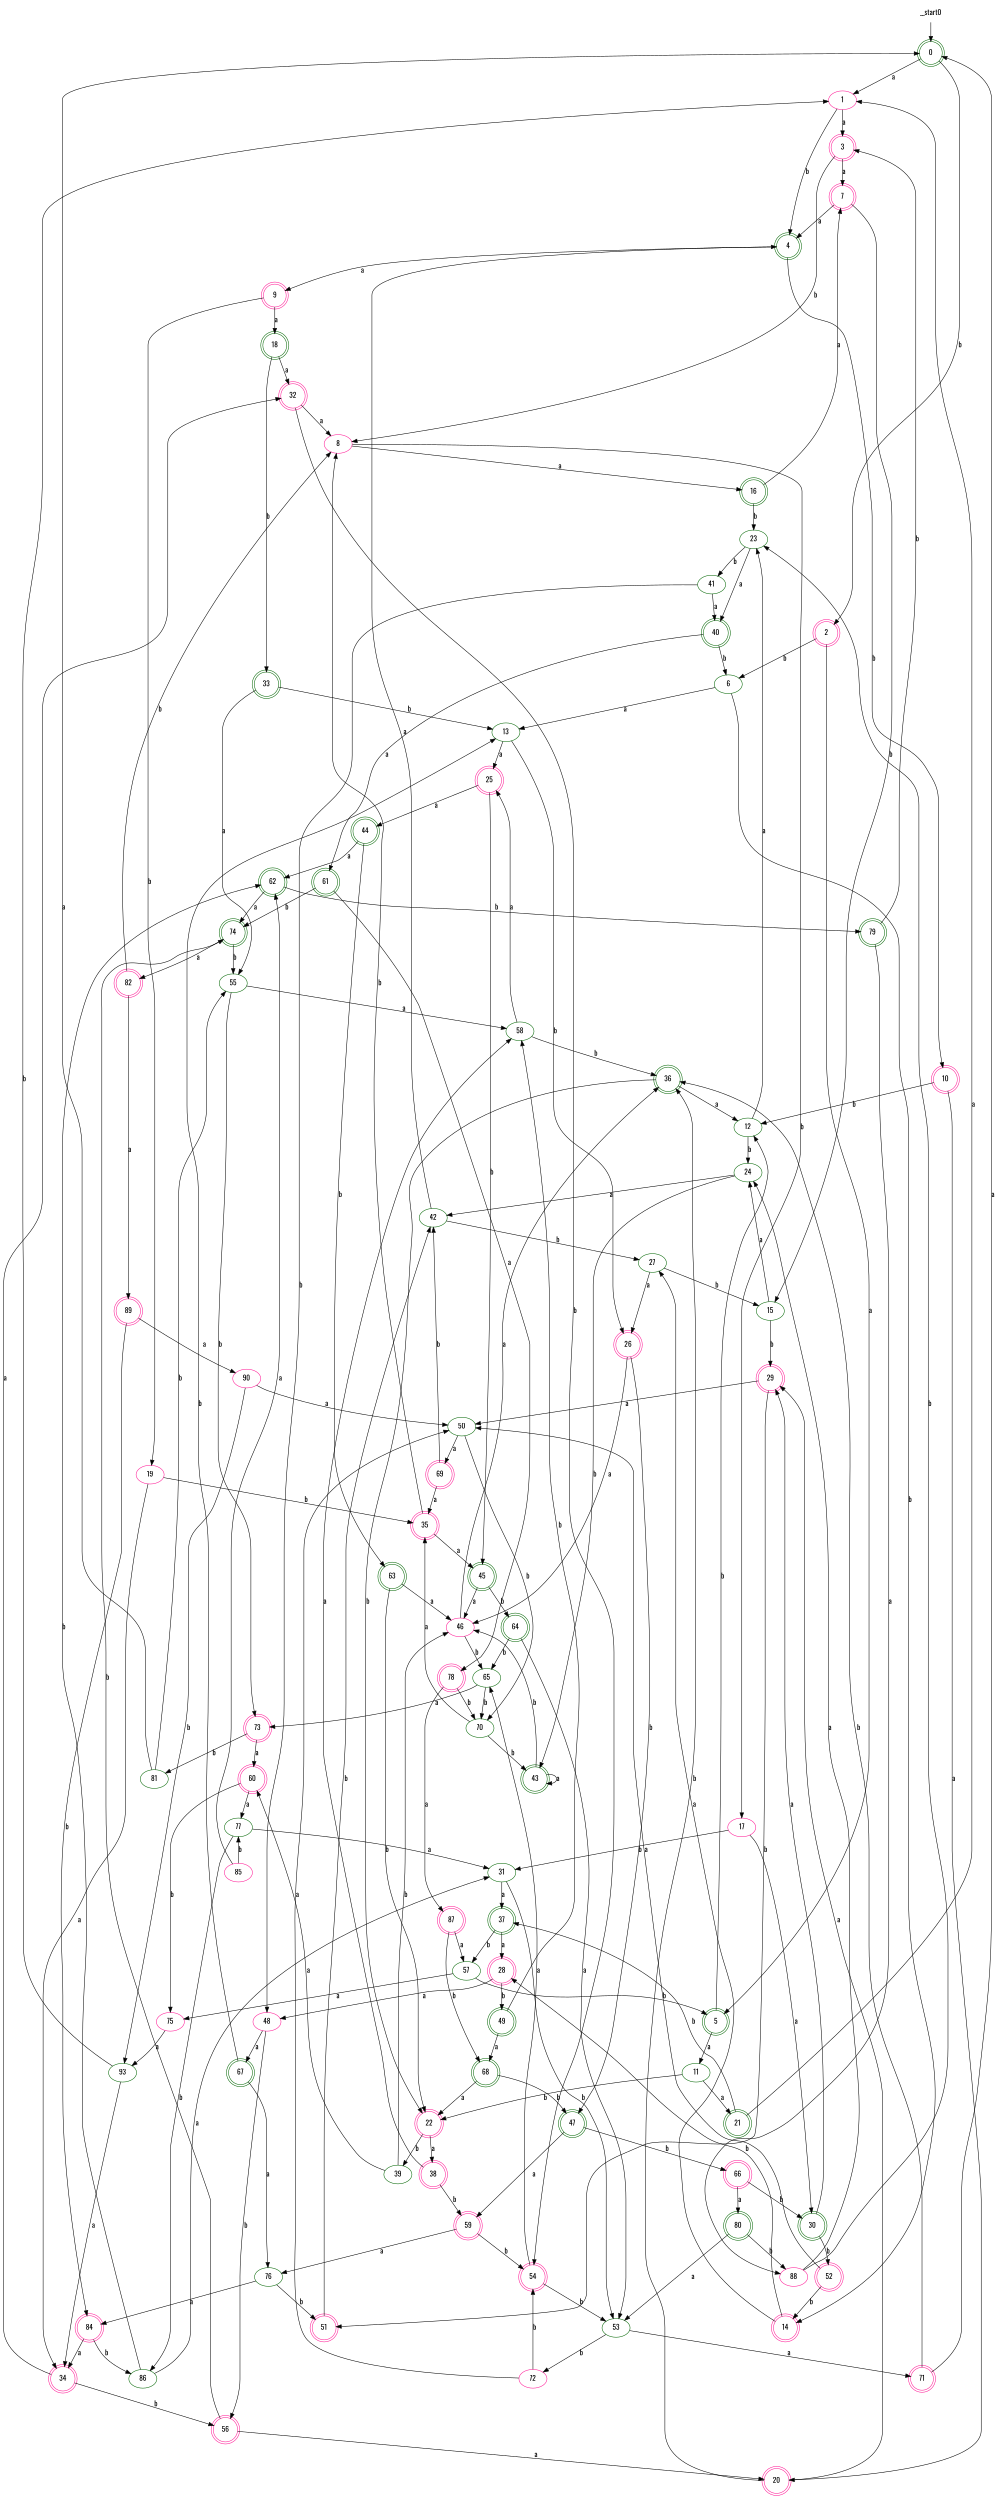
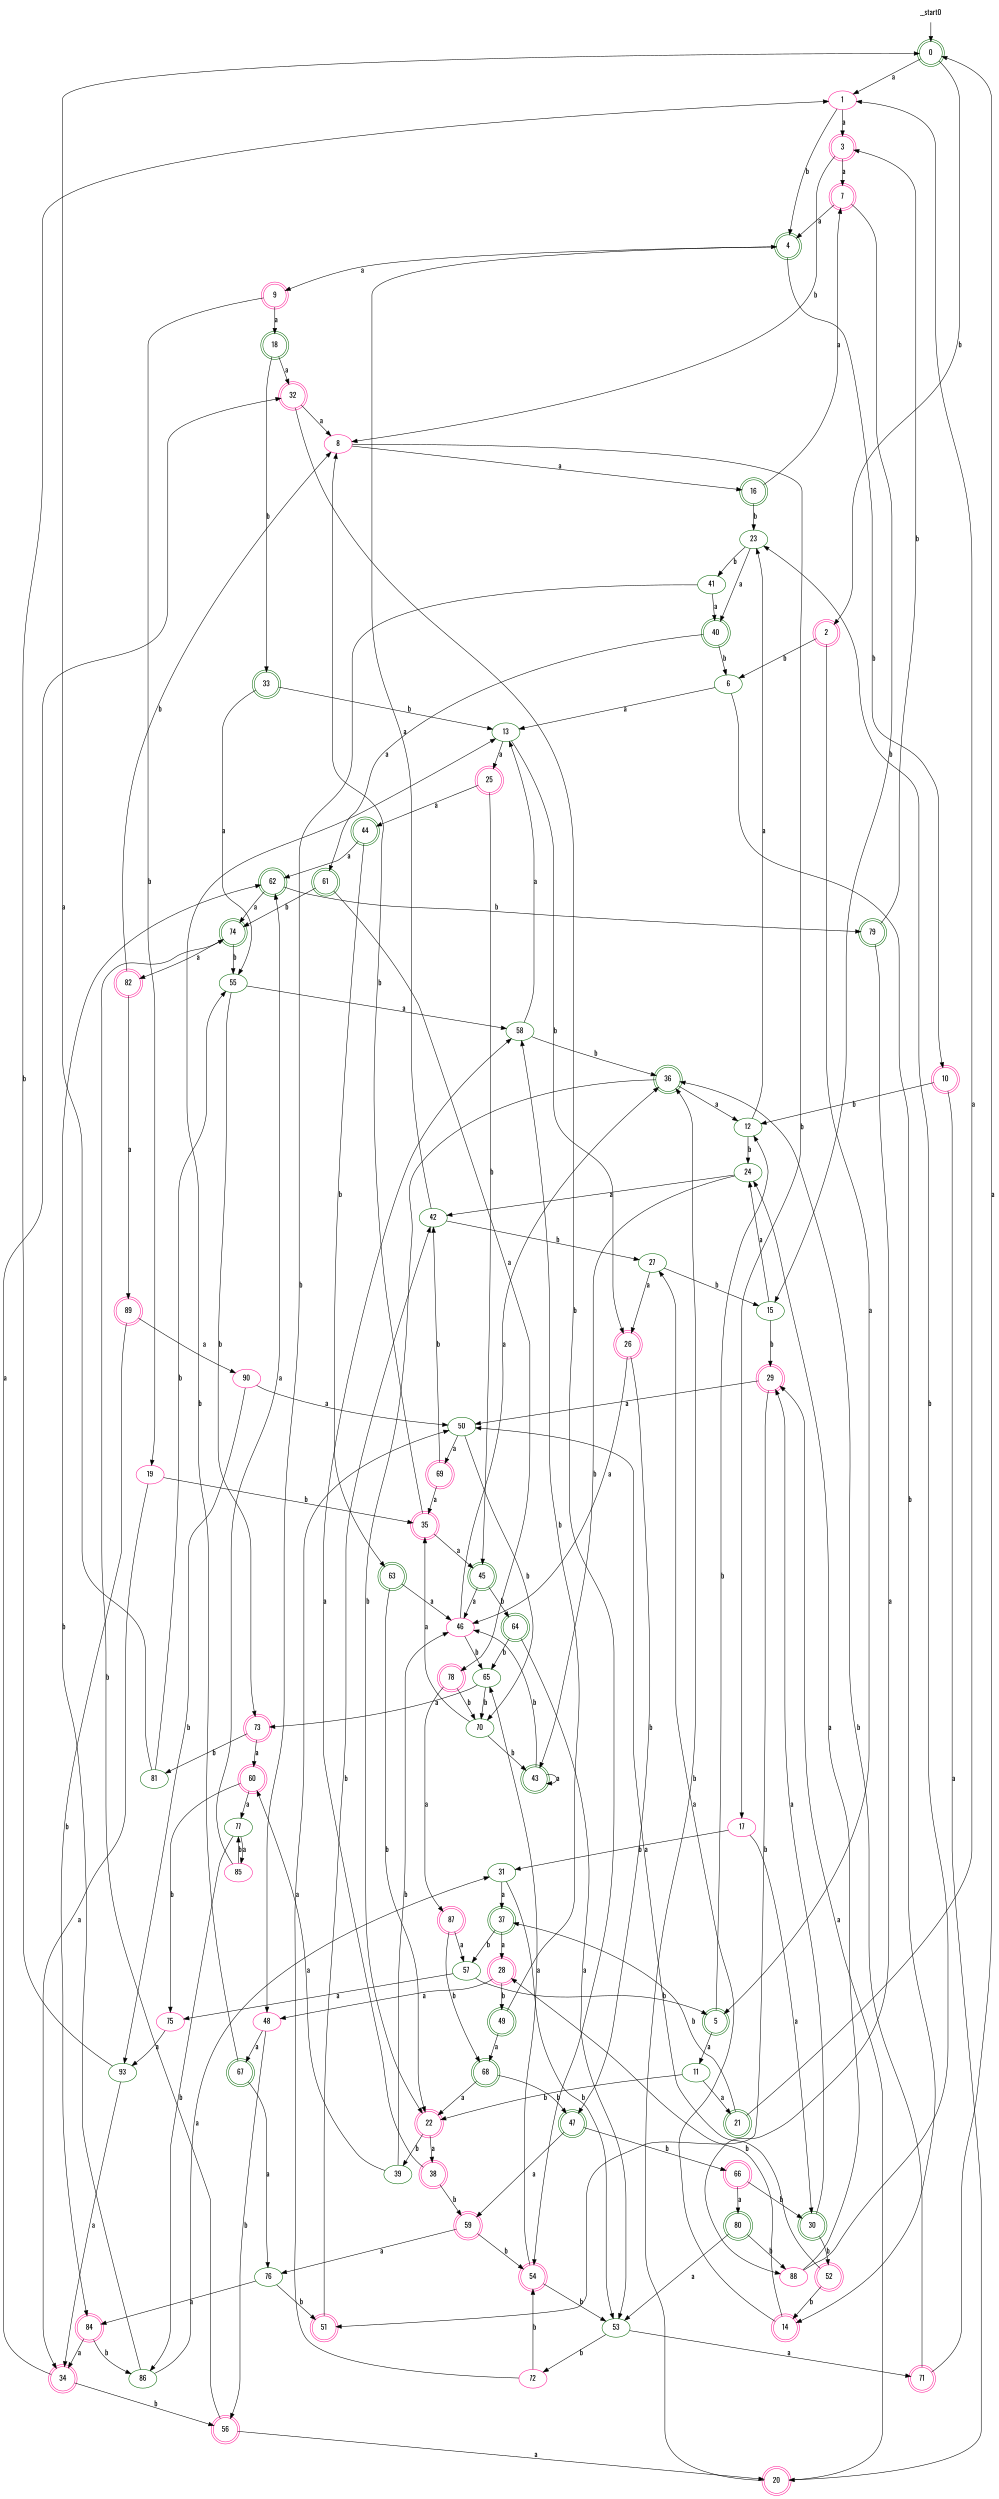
edge "58" -> "25": now "58" -> "13"
edge "77" -> "31": now "77" -> "85"
